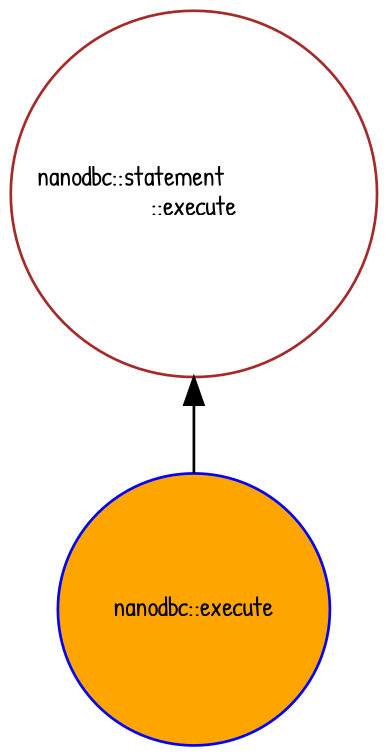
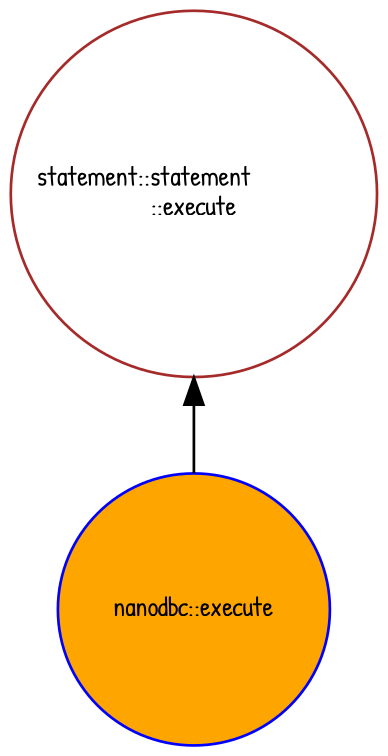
node "nanodbc::statement ::execute": label "nanodbc::statement ::execute" -> "statement::statement ::execute"
